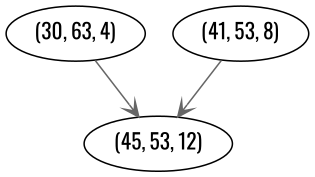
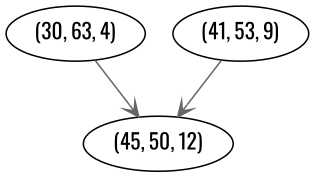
node "(41, 53, 8)": label "(41, 53, 8)" -> "(41, 53, 9)"
node "(45, 53, 12)": label "(45, 53, 12)" -> "(45, 50, 12)"
